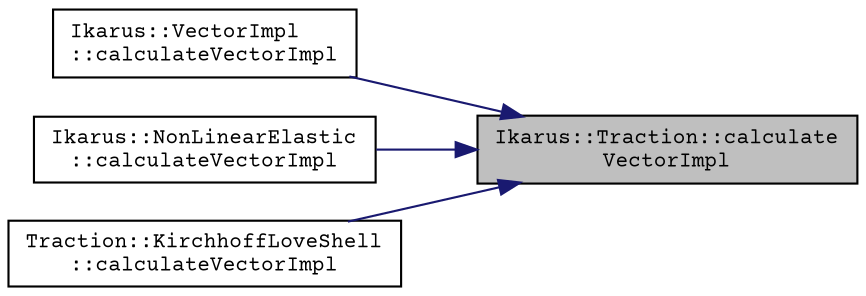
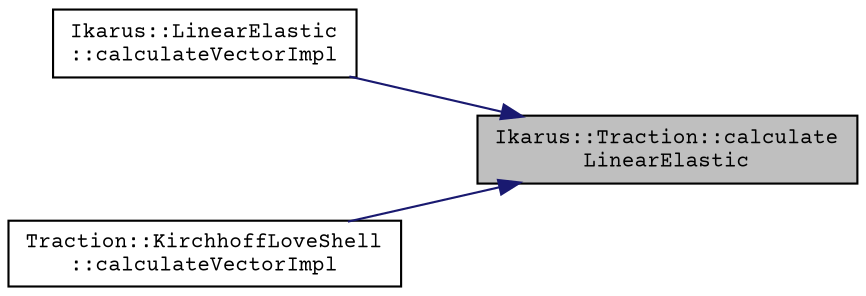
node "Ikarus::VectorImpl ::calculateVectorImpl": label "Ikarus::VectorImpl ::calculateVectorImpl" -> "Ikarus::LinearElastic ::calculateVectorImpl"
node "Ikarus::NonLinearElastic ::calculateVectorImpl": removed
node "Ikarus::Traction::calculate VectorImpl": label "Ikarus::Traction::calculate VectorImpl" -> "Ikarus::Traction::calculate LinearElastic"
